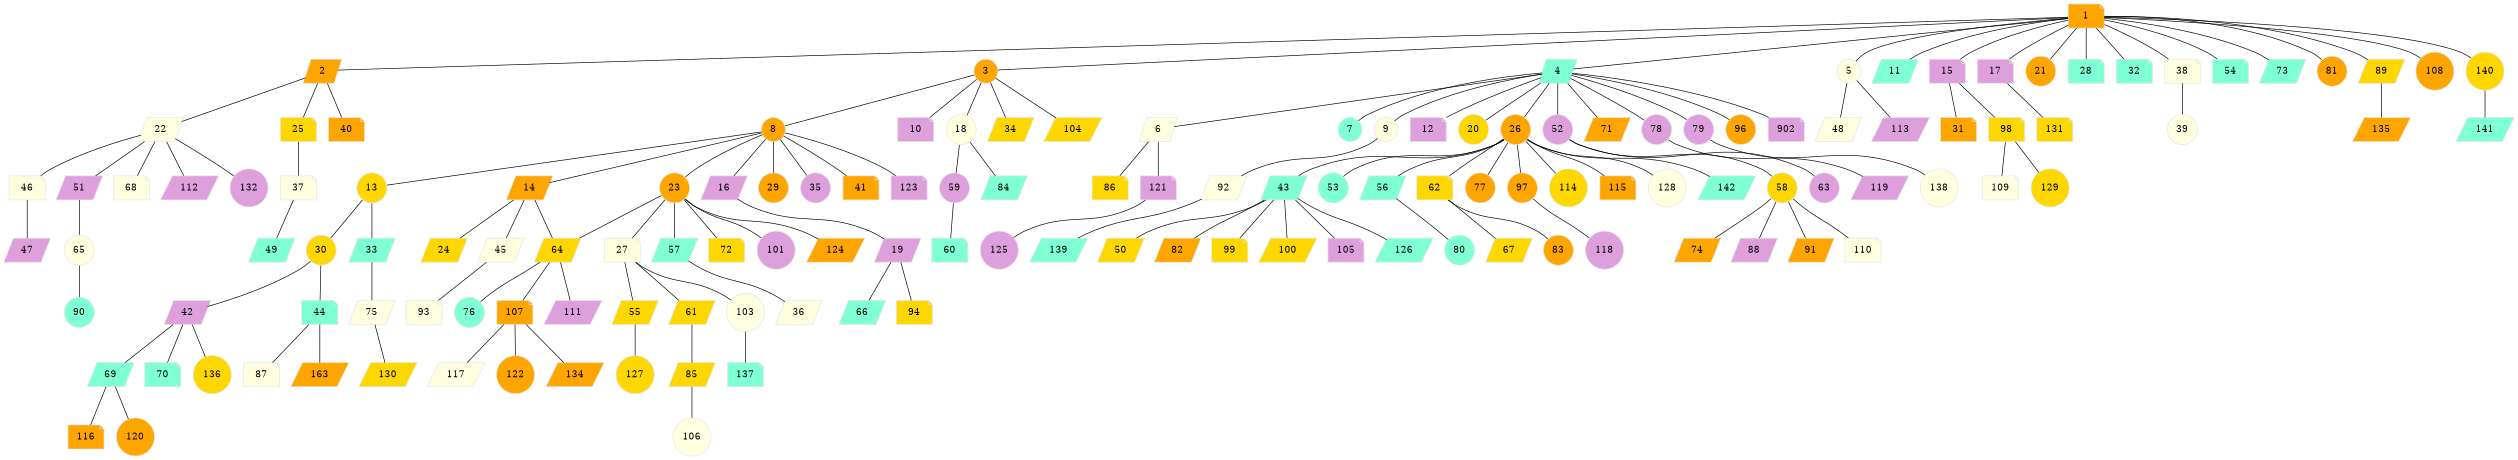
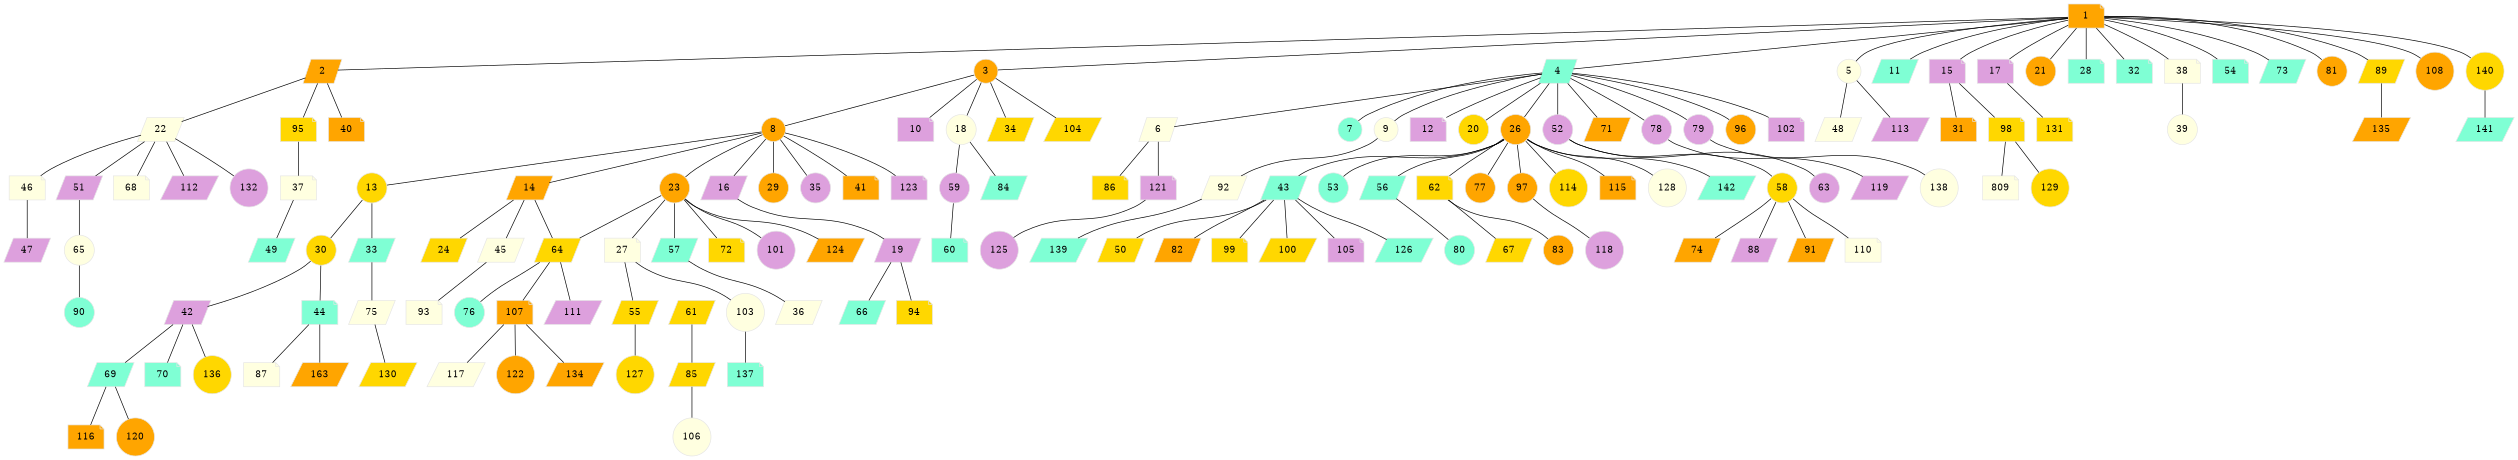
node "25": label "25" -> "95"
node "902": label "902" -> "102"
node "109": label "109" -> "809"
edge "27" -- "61": removed
